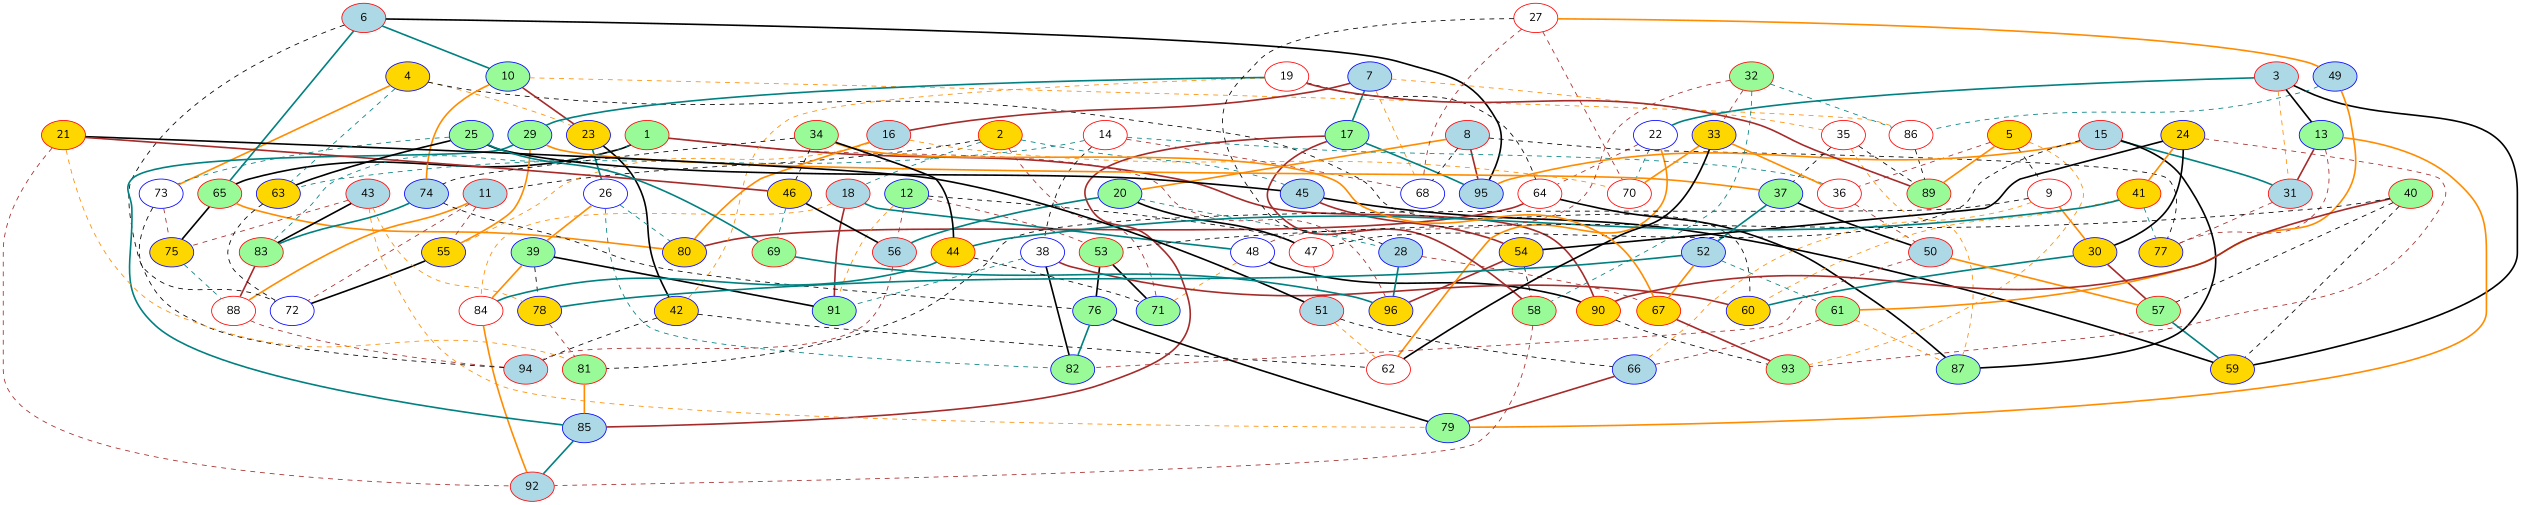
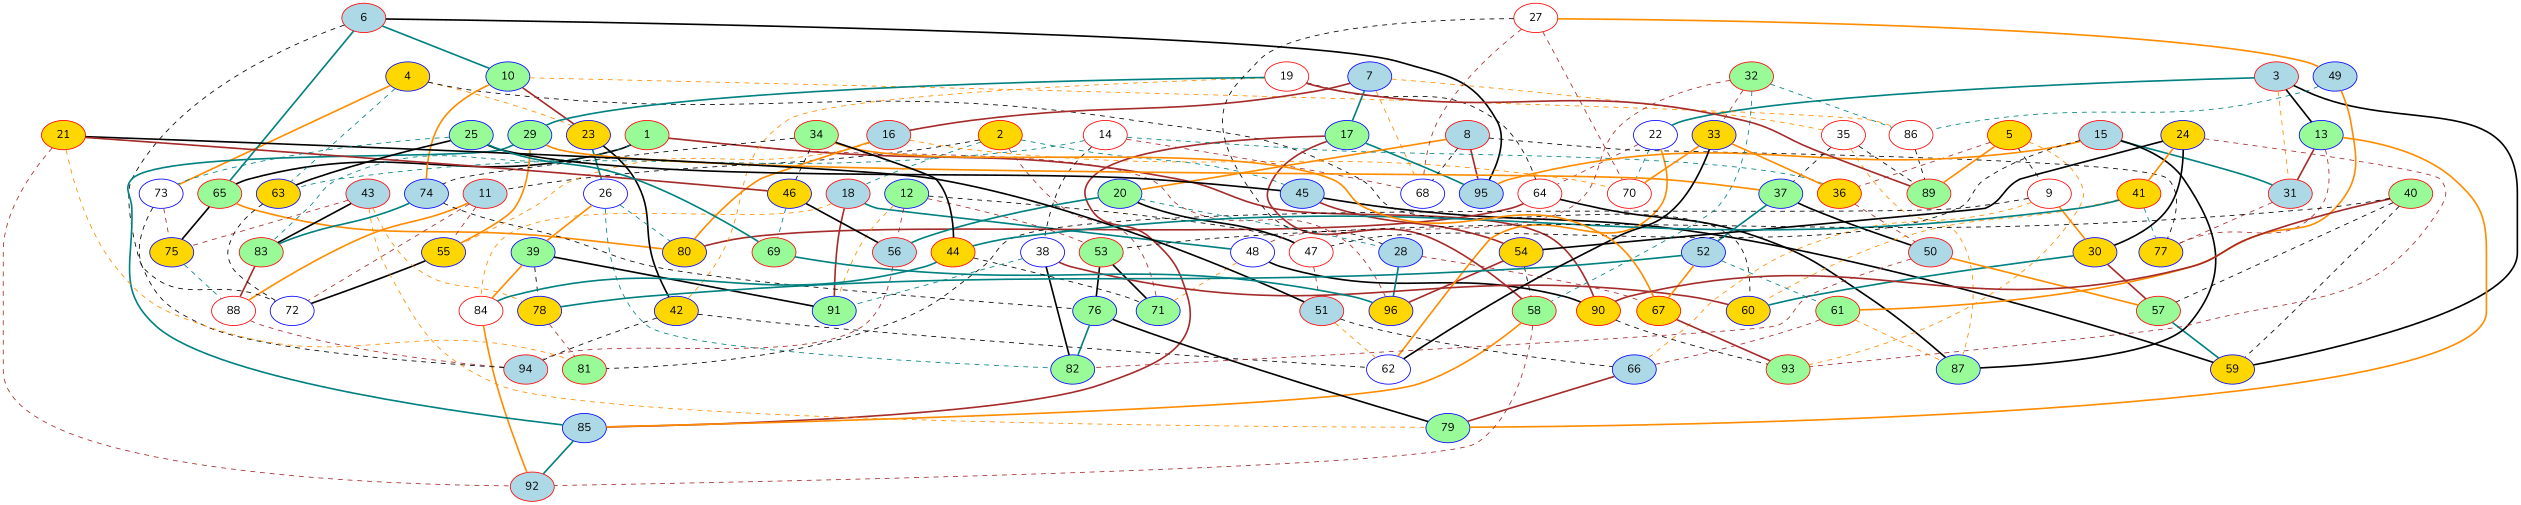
node "36": fillcolor white -> gold
node "62": color red -> blue
edge "81" -- "85": now "58" -- "85"
